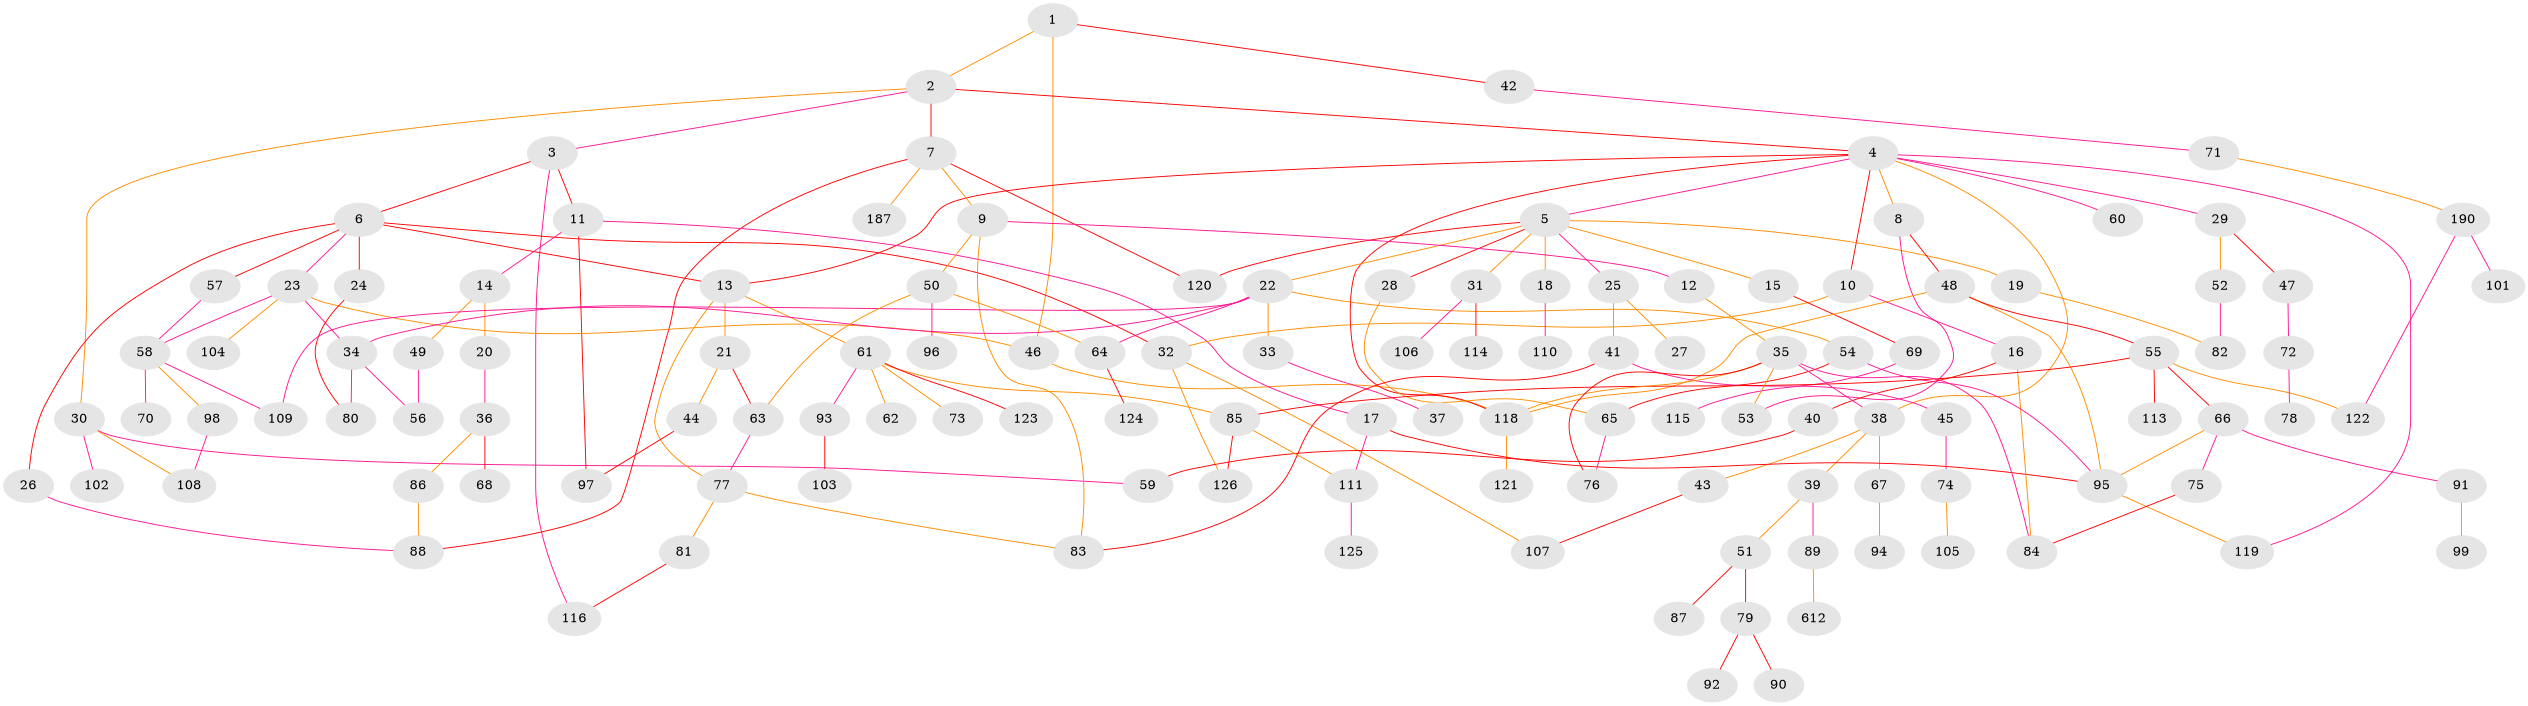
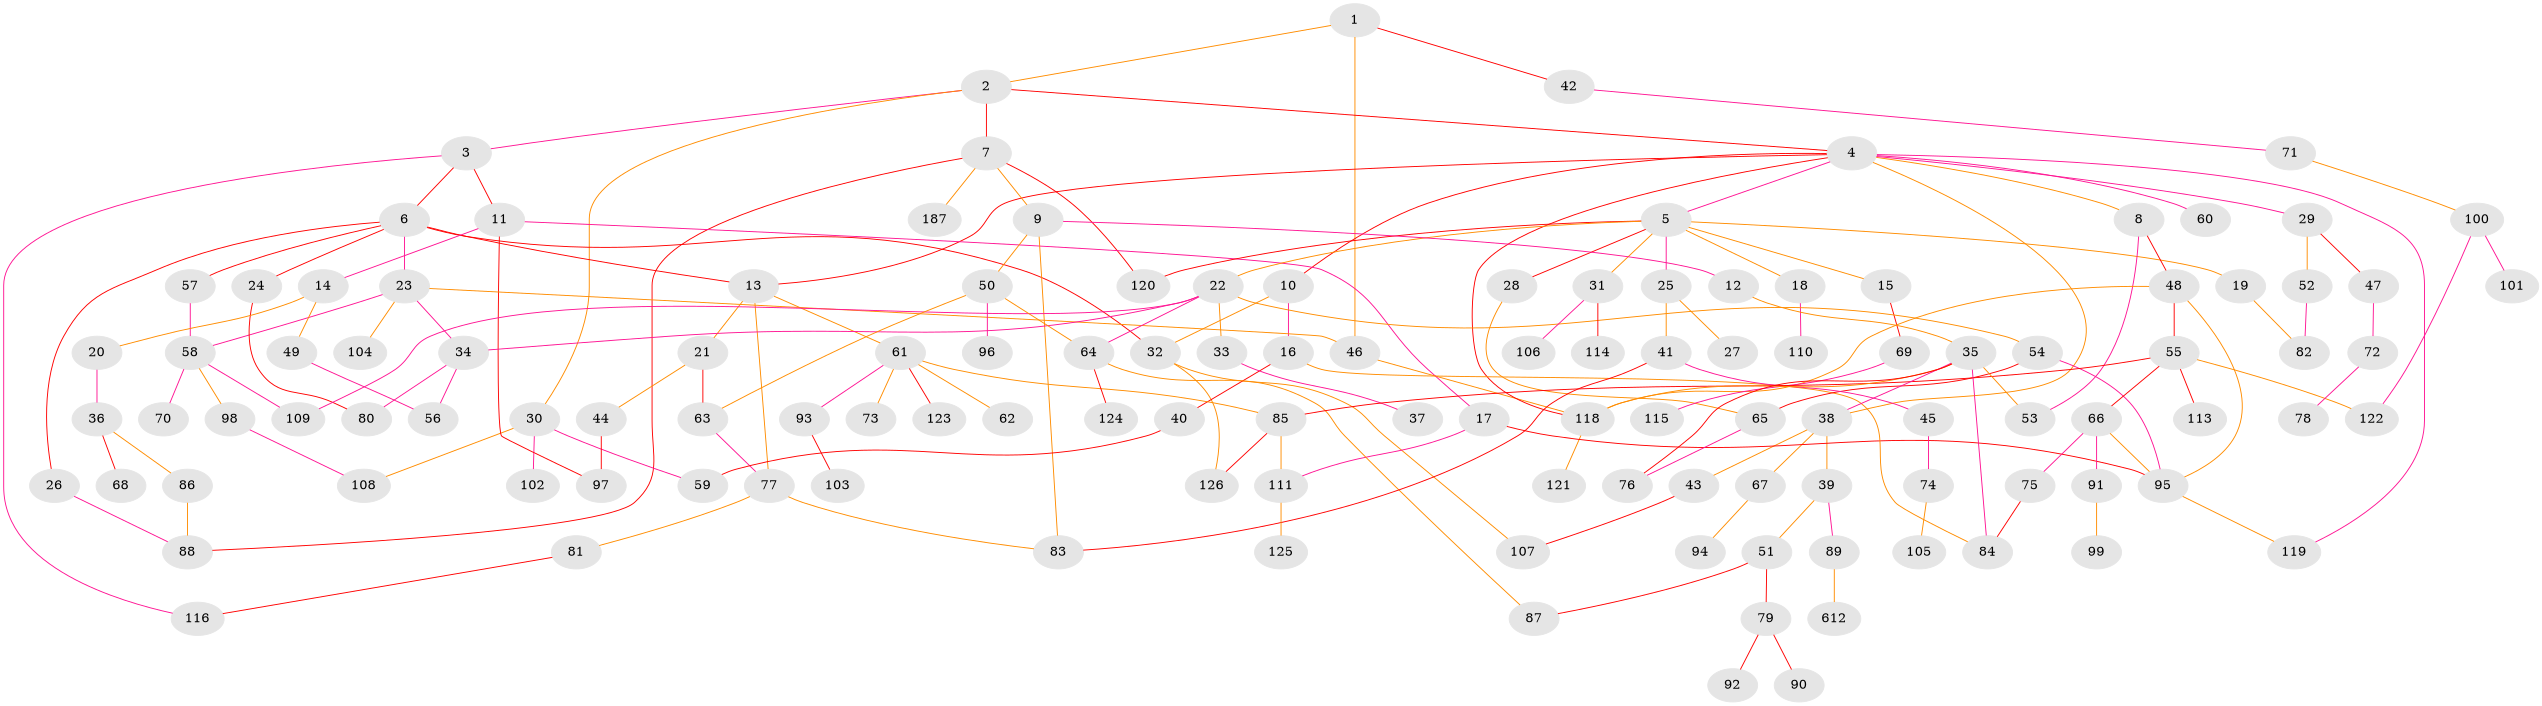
node "190": label "190" -> "100"
edge "64" -- "87": added
edge "111" -- "125": color deeppink -> darkorange
